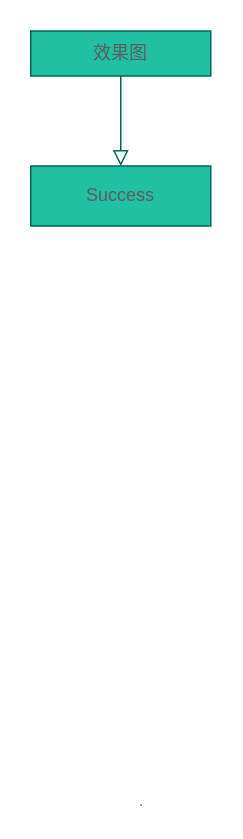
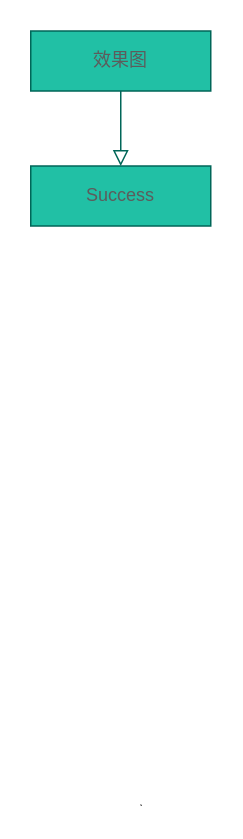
node "效果图": size 180x45 -> 180x60
